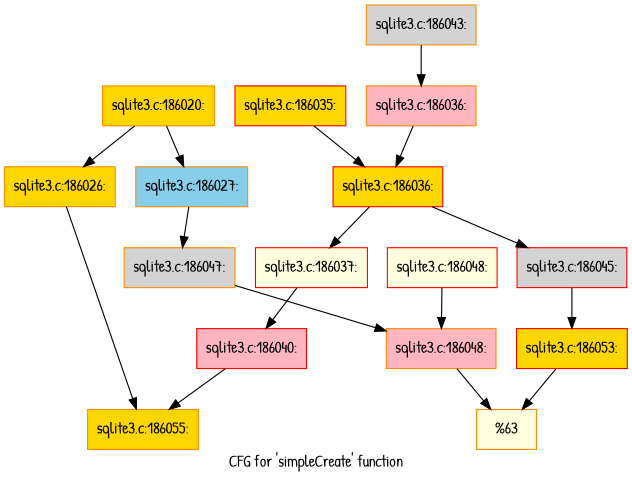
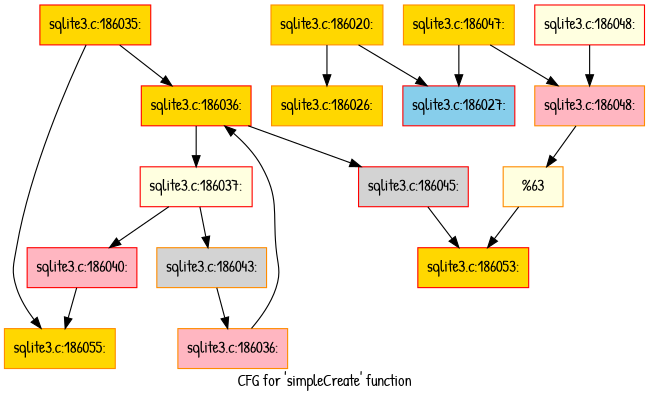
node "sqlite3.c:186027:": color darkorange -> red
edge "sqlite3.c:186027:" -> "sqlite3.c:186047:": reversed
edge "sqlite3.c:186037:" -> "sqlite3.c:186043:": added
node "sqlite3.c:186047:": fillcolor lightgrey -> gold
edge "sqlite3.c:186026:" -> "sqlite3.c:186055:": now "sqlite3.c:186035:" -> "sqlite3.c:186055:"
edge "sqlite3.c:186053:" -> "%63": reversed
